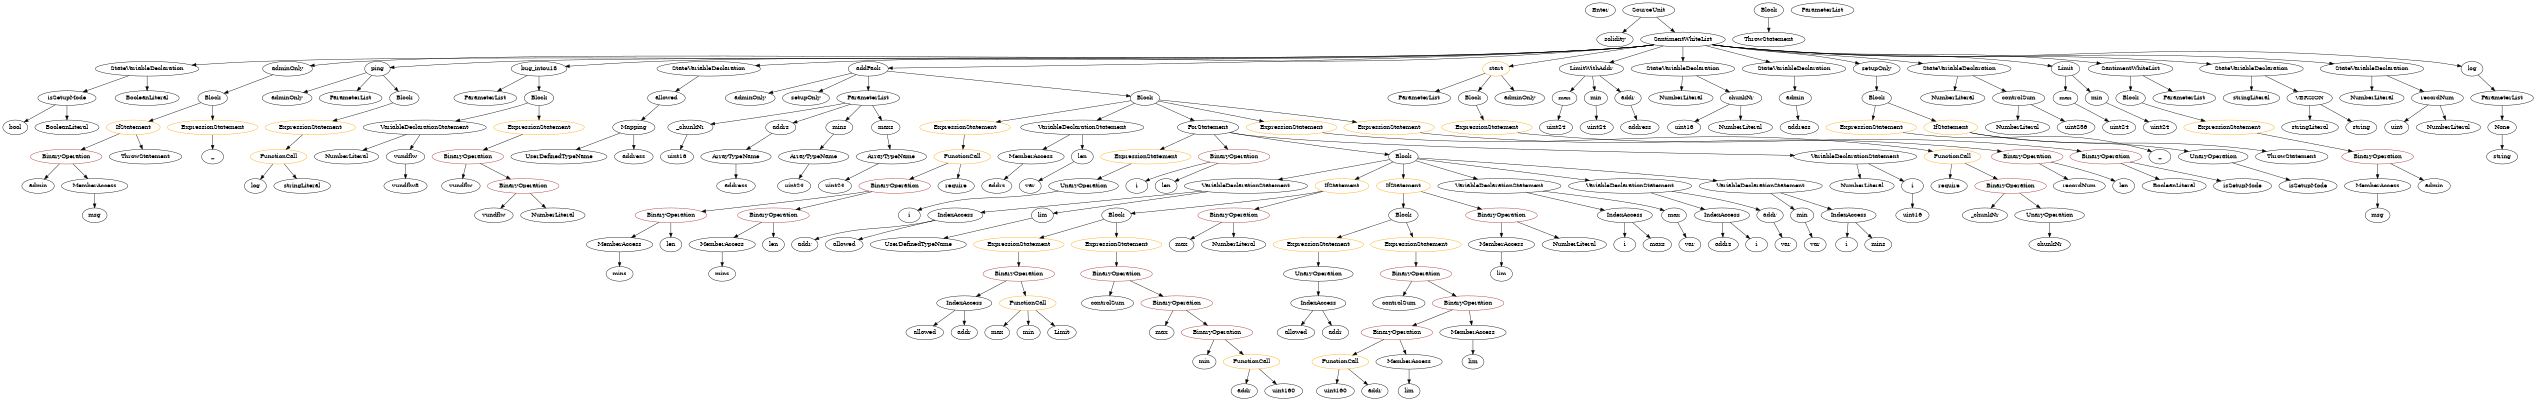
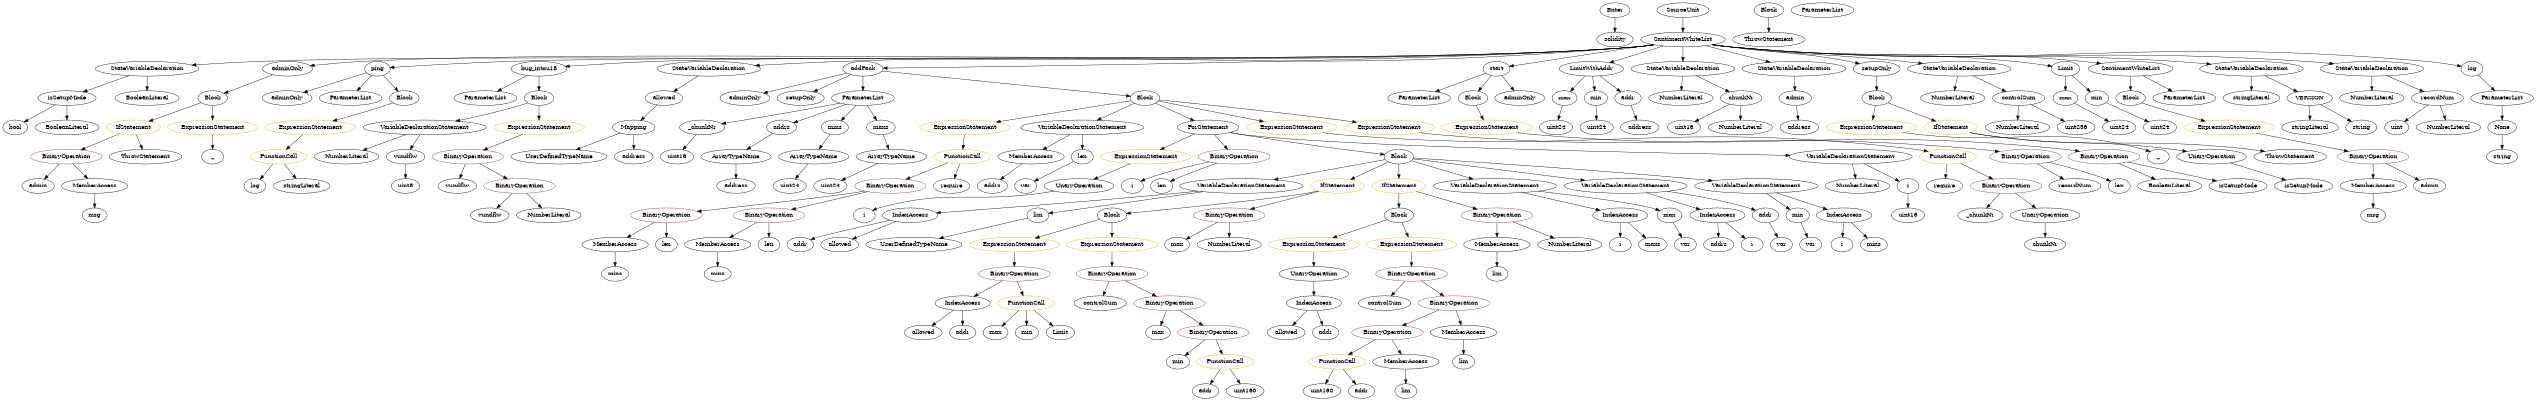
edge "SourceUnit" -> "solidity": now "Enter" -> "solidity"
node "start": color orange -> black
node "vundflw8": label "vundflw8" -> "uint8"
